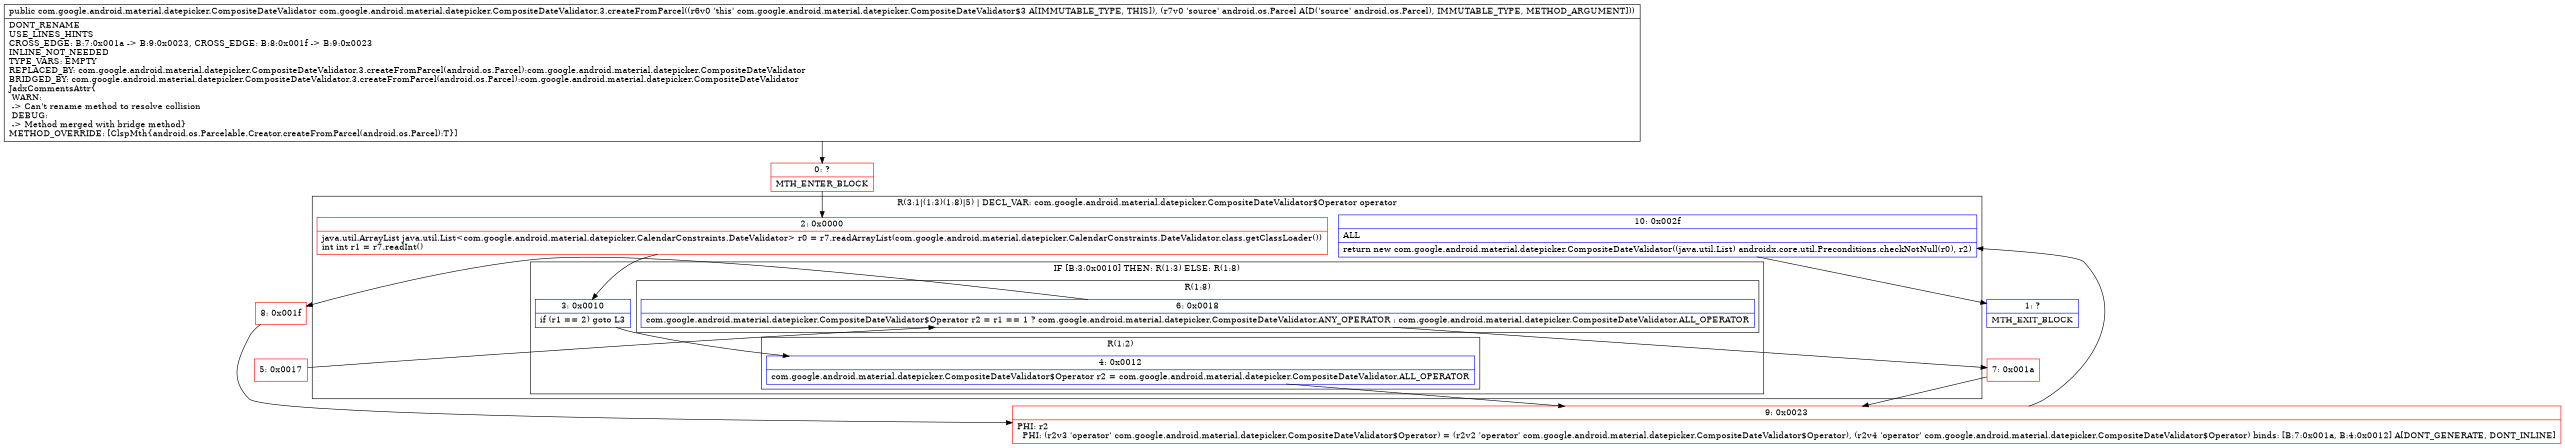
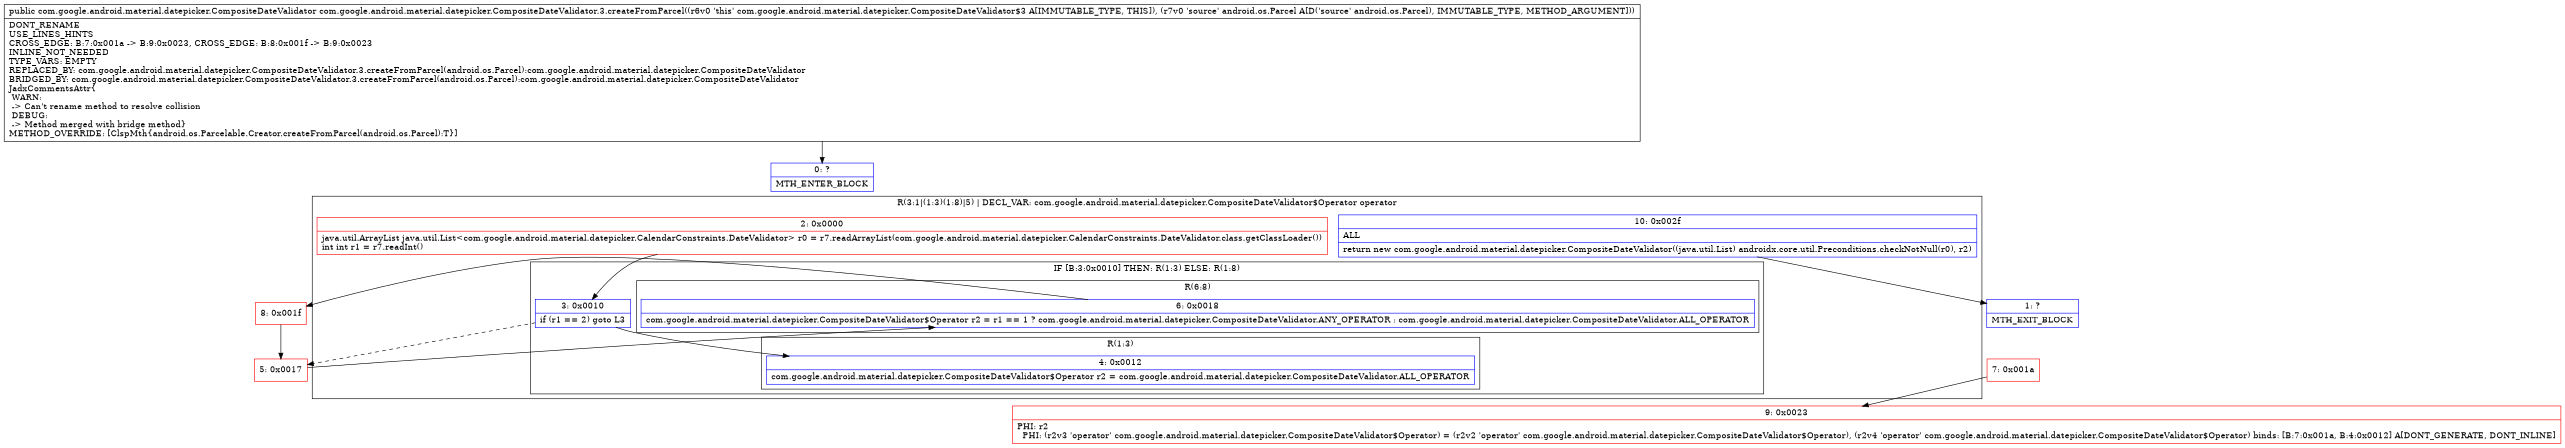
node "0: ?": color red -> blue
edge "0: ?" -> "2: 0x0000": removed
cluster "R(1:8)": label "R(1:8)" -> "R(6:8)"
edge "9: 0x0023" -> "10: 0x002f": removed
edge "3: 0x0010" -> "5: 0x0017": added
cluster "R(1:2)": label "R(1:2)" -> "R(1:3)"
edge "6: 0x0018" -> "7: 0x001a": removed
edge "4: 0x0012" -> "9: 0x0023": removed
edge "8: 0x001f" -> "9: 0x0023": now "8: 0x001f" -> "5: 0x0017"
